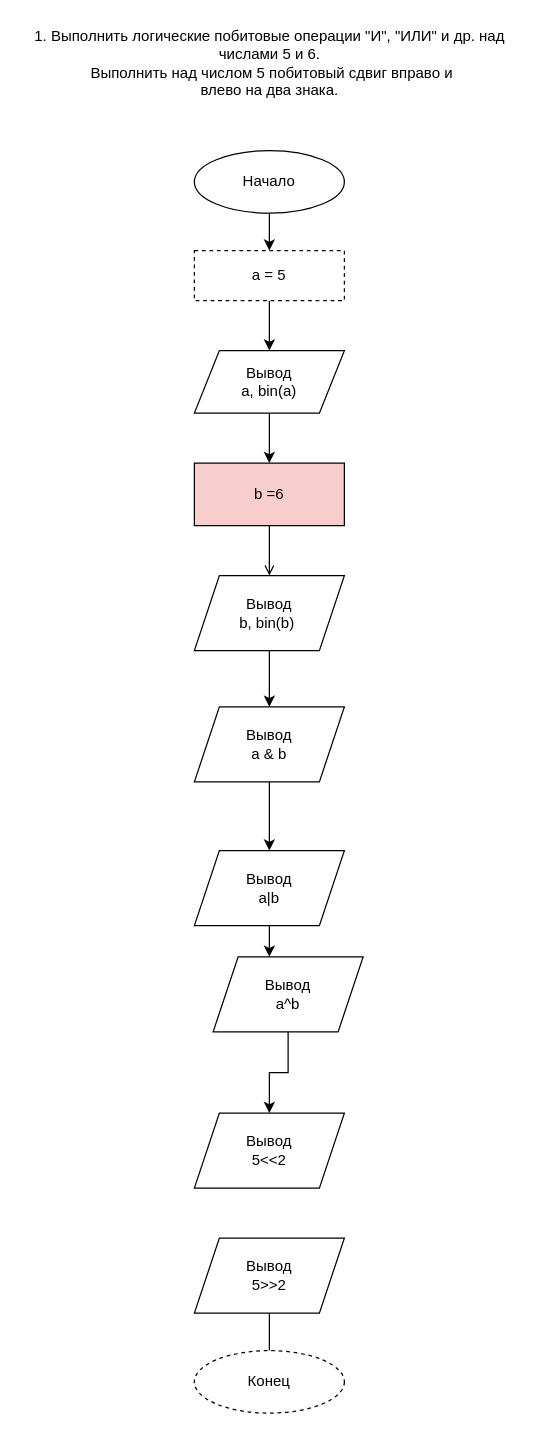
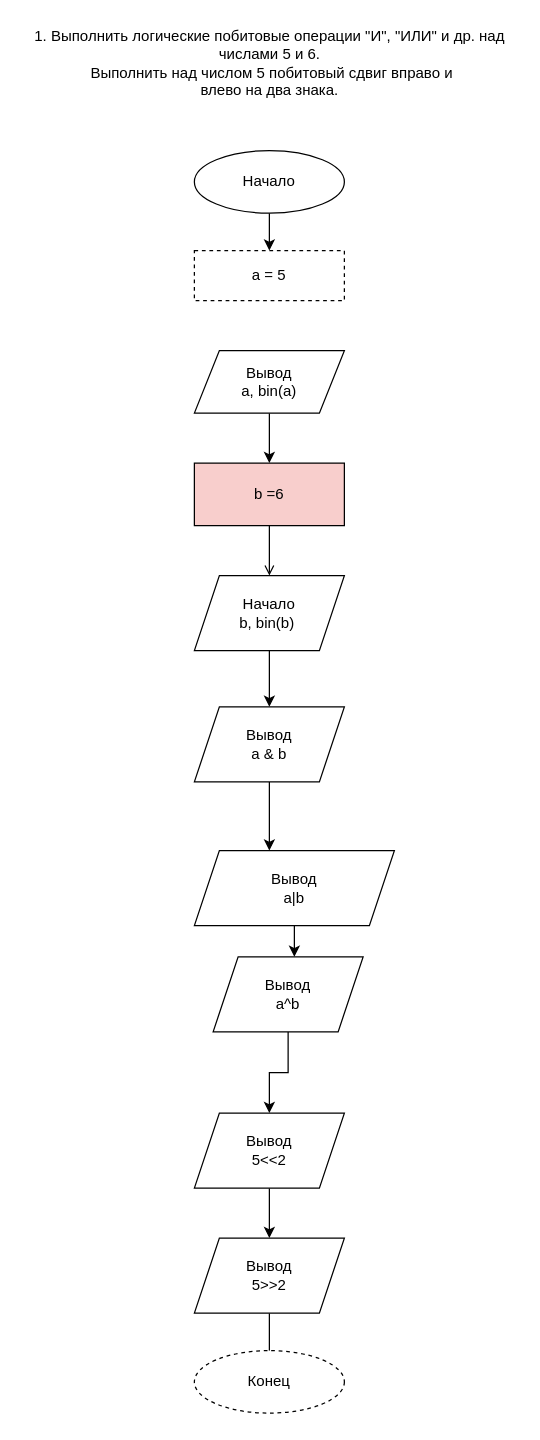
edge "a = 5" -> "Вывод a, bin(a)": removed
node "Вывод b, bin(b)": label "Вывод b, bin(b)" -> "Начало b, bin(b)"
node "Вывод a|b": size 150x75 -> 200x75
edge "Вывод 5<<2" -> "Вывод 5>>2": added
